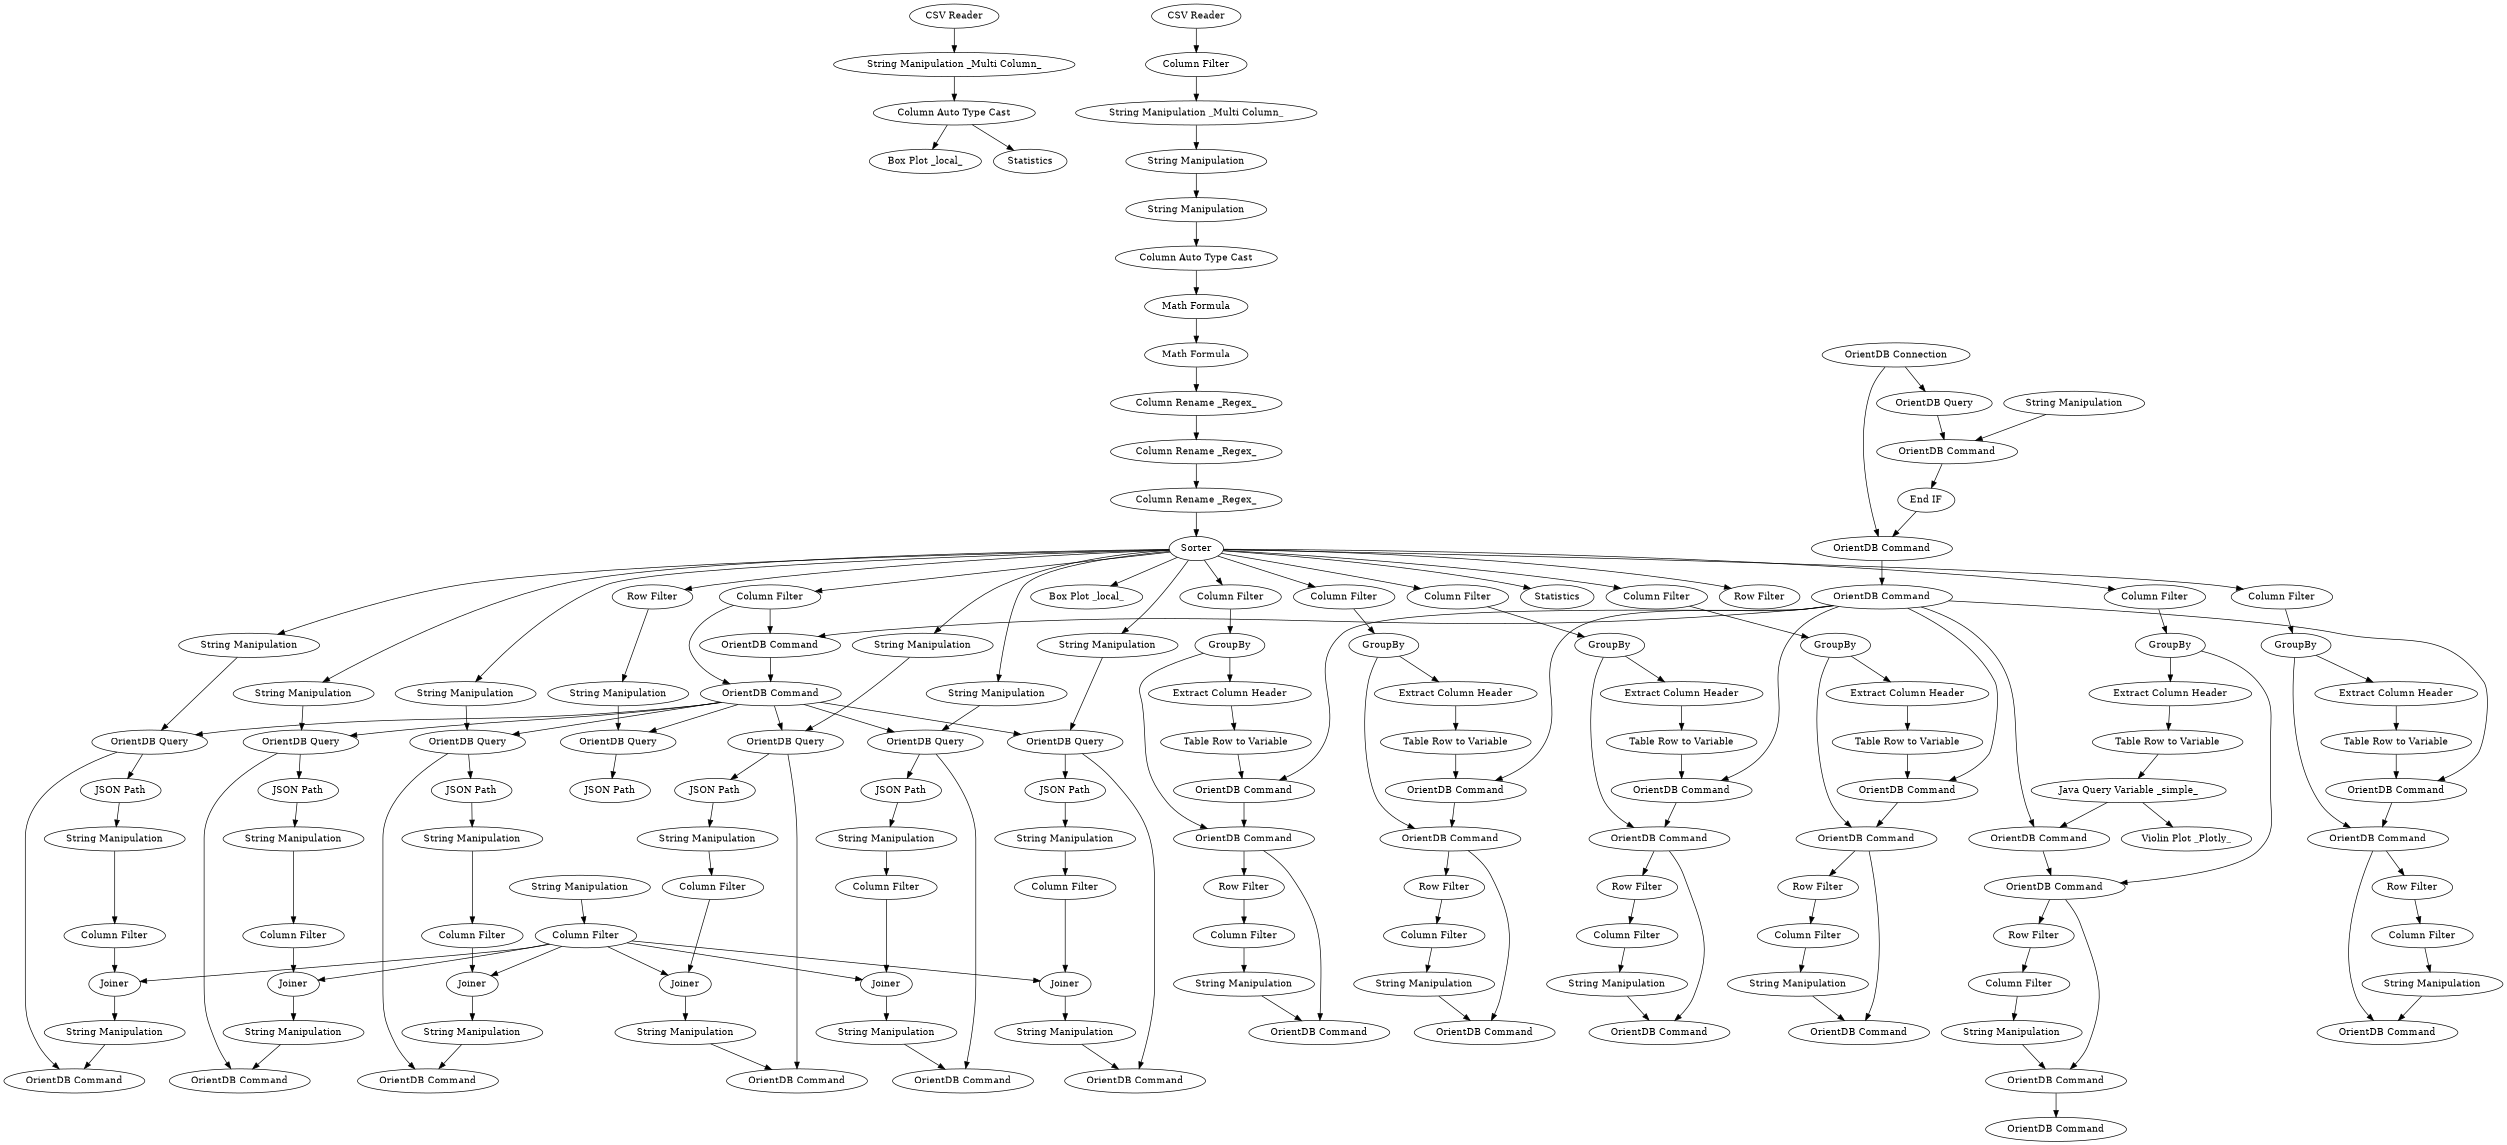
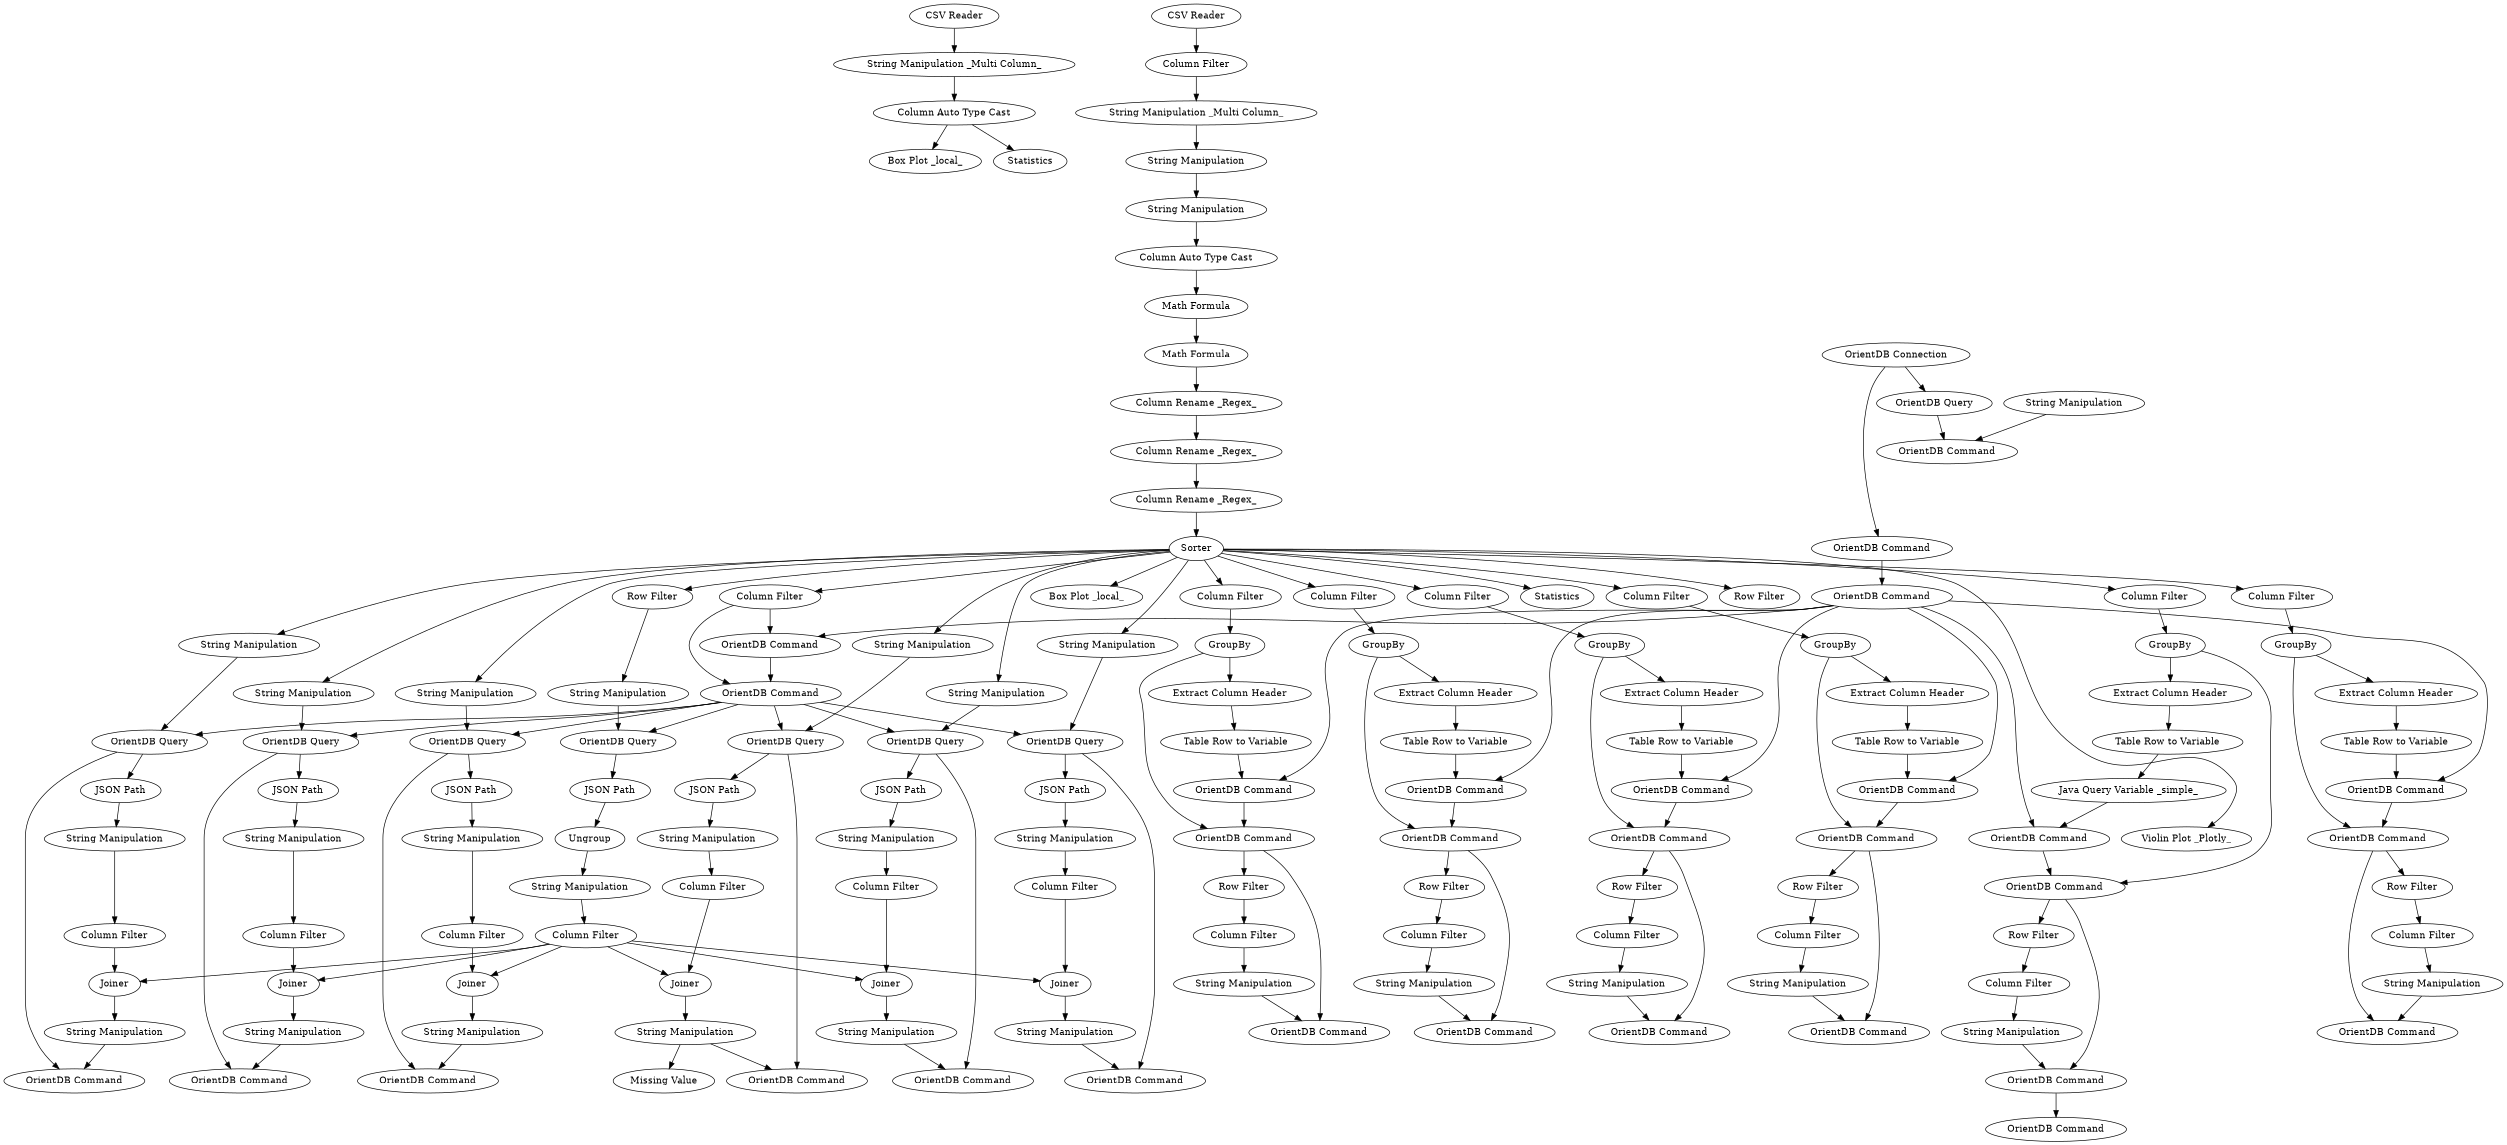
node "End IF": removed
edge "Java Query Variable _simple_" -> "Violin Plot _Plotly_": now "Sorter" -> "Violin Plot _Plotly_"
node "Ungroup": added
node "Missing Value": added
